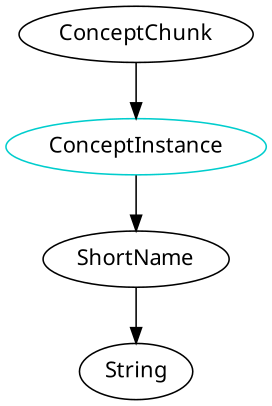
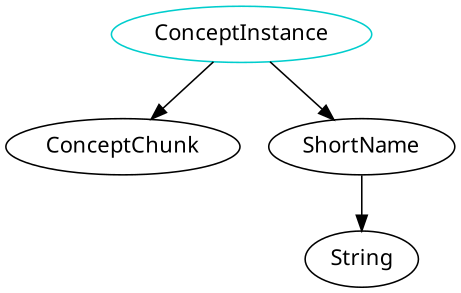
edge "ConceptChunk" -> "ConceptInstance": reversed
